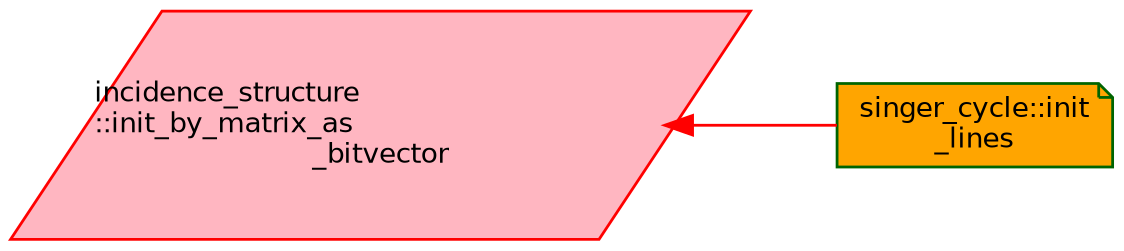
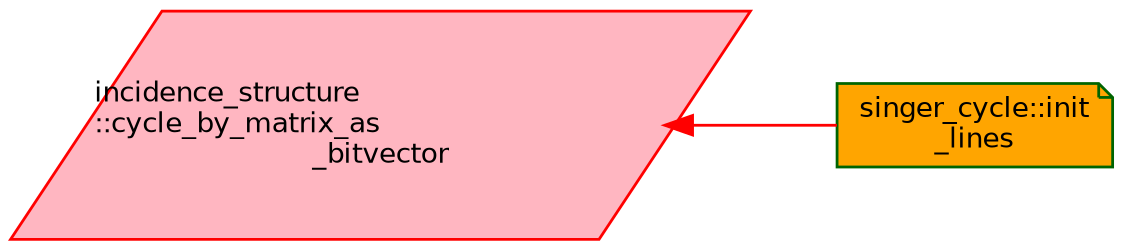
node "incidence_structure ::init_by_matrix_as _bitvector": label "incidence_structure ::init_by_matrix_as _bitvector" -> "incidence_structure ::cycle_by_matrix_as _bitvector"
